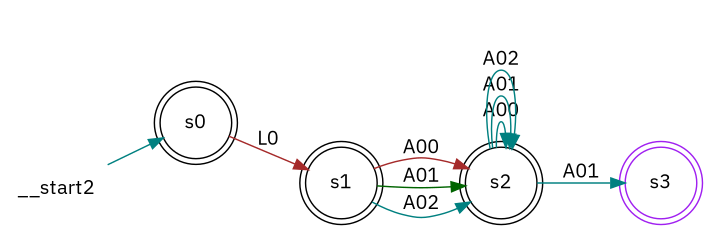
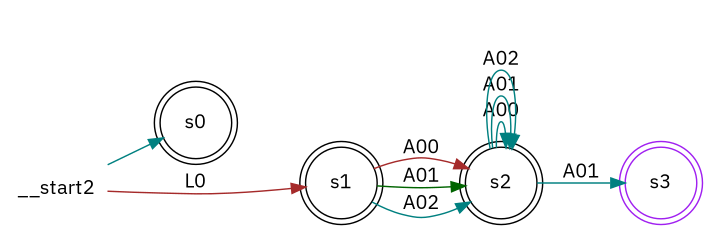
edge "s0" -> "s1": now "__start2" -> "s1"
